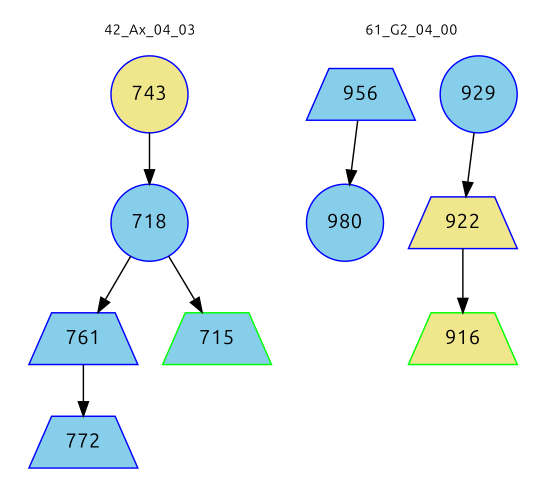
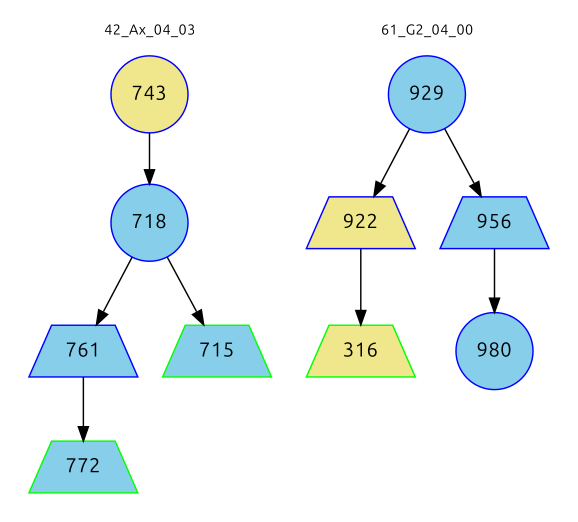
edge "929" -> "956": added
node "916": label "916" -> "316"
node "772": color blue -> green
